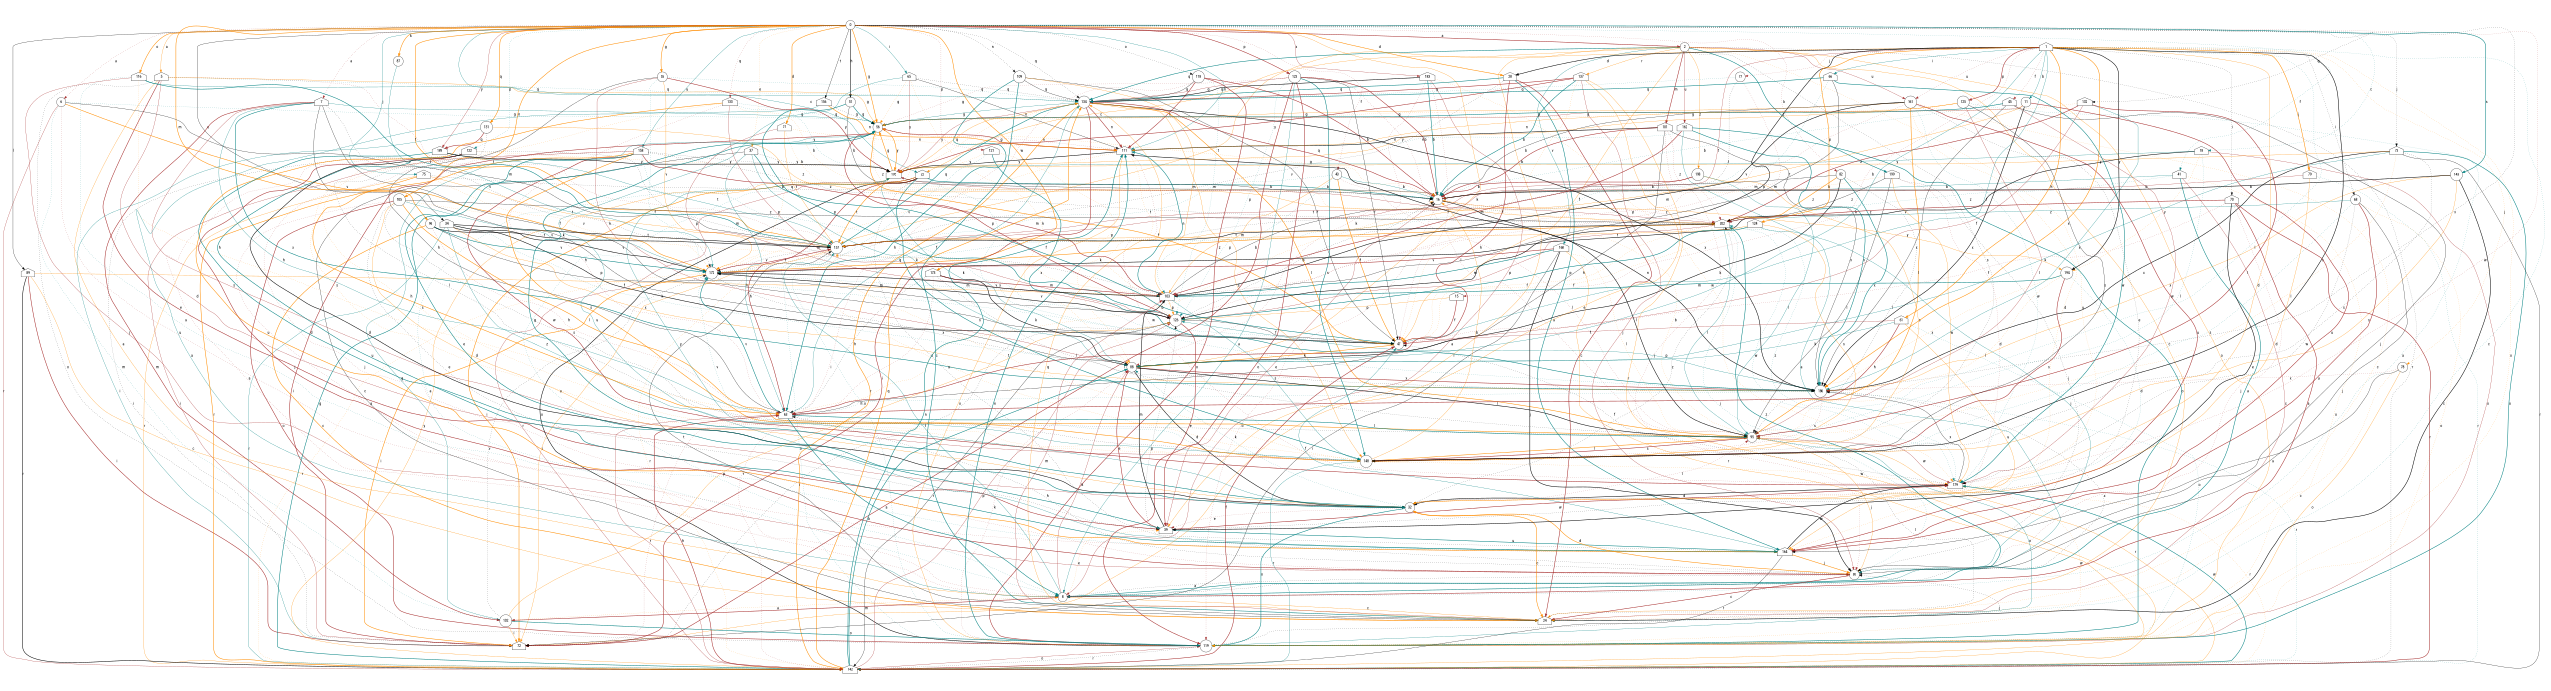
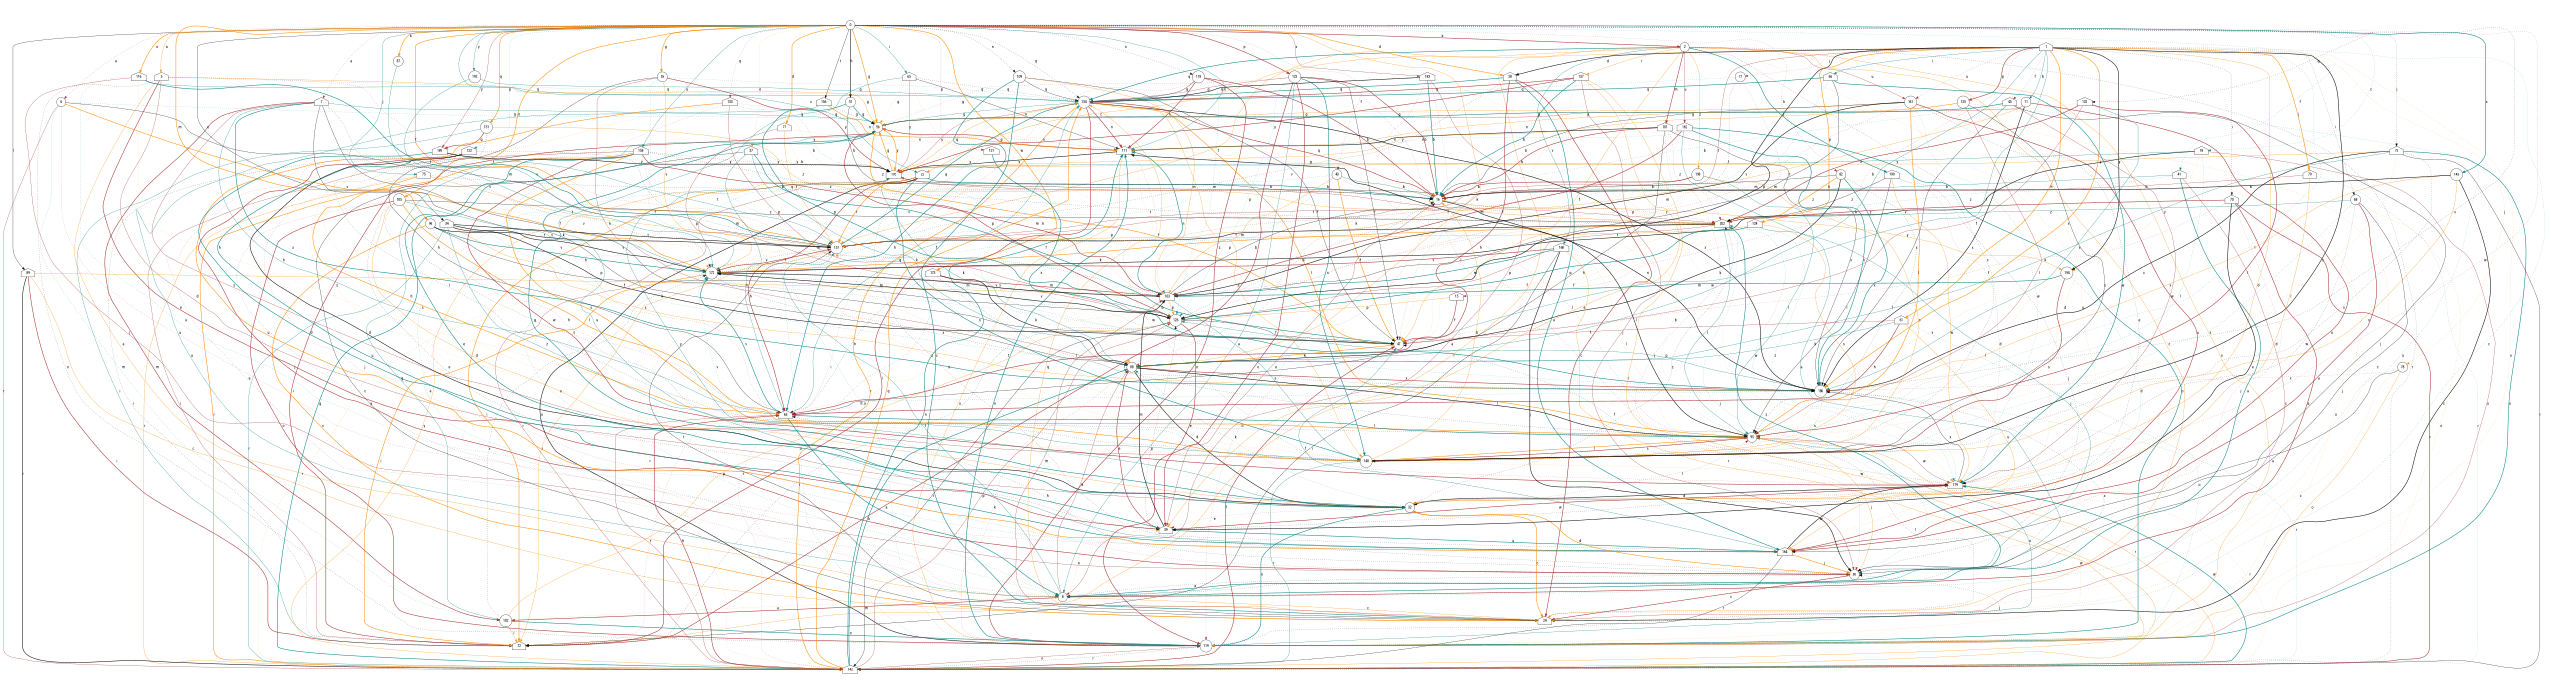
node "192": added
